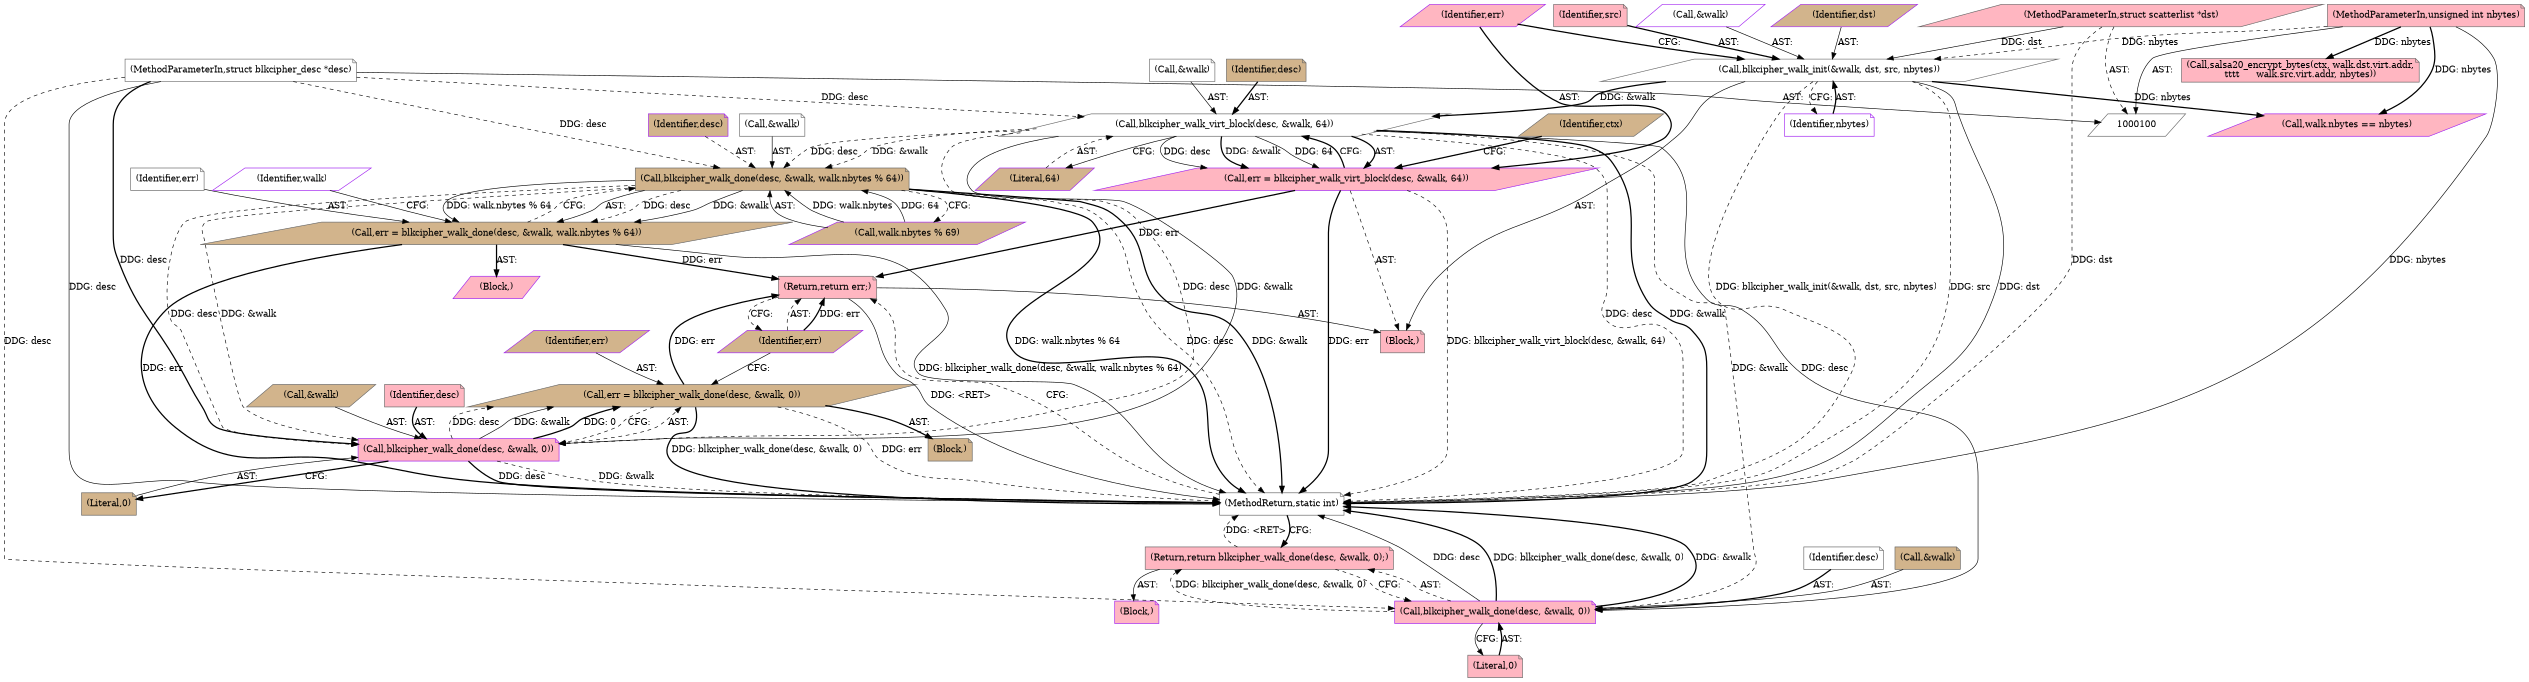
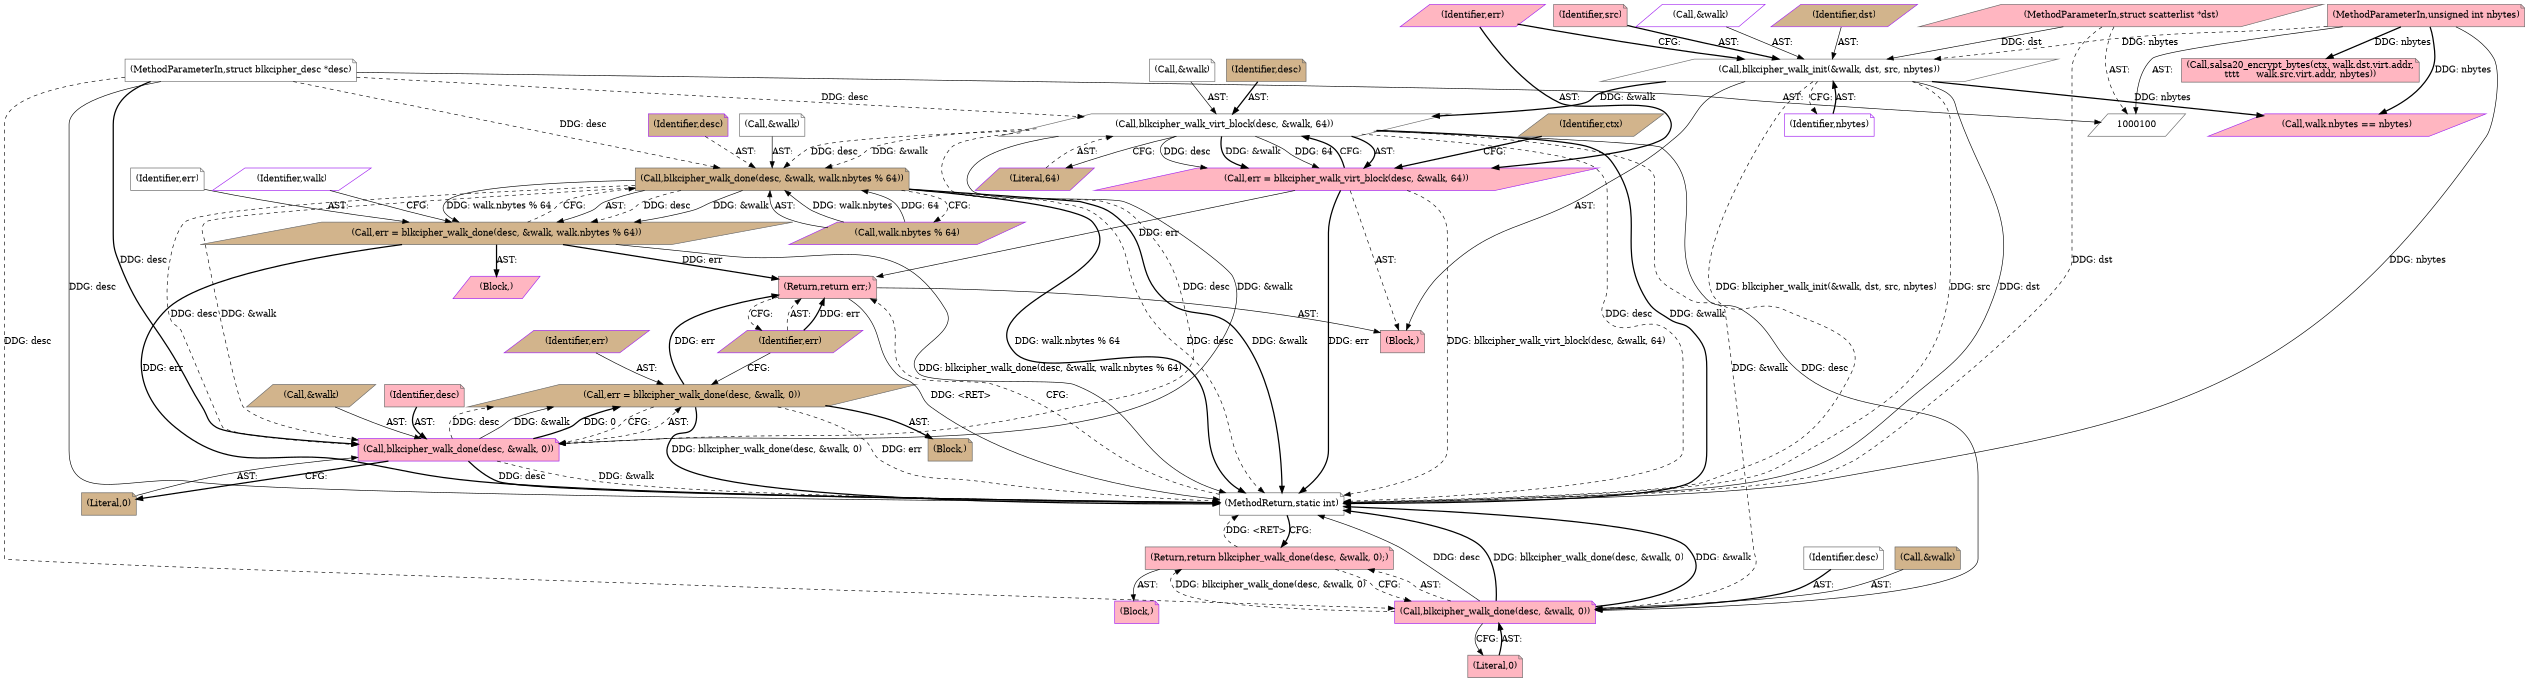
node "(Call,walk.nbytes % 69)": label "(Call,walk.nbytes % 69)" -> "(Call,walk.nbytes % 64)"
edge "(Call,err = blkcipher_walk_virt_block(desc, &walk, 64))" -> "(Return,return err;)": style bold -> solid
